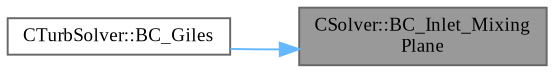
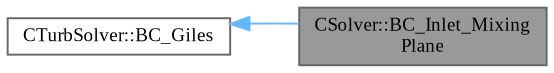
edge "CTurbSolver::BC_Giles" -> "CSolver::BC_Inlet_Mixing Plane": reversed
